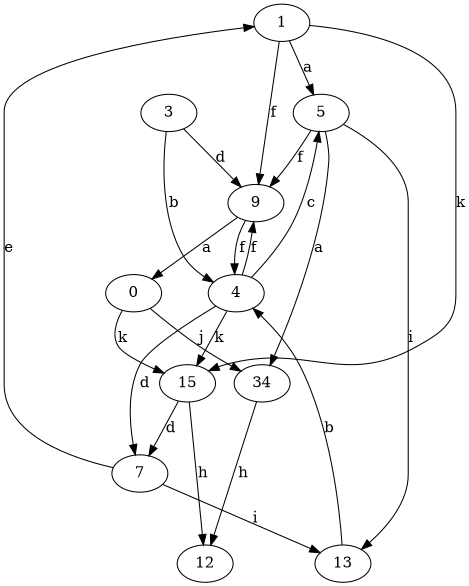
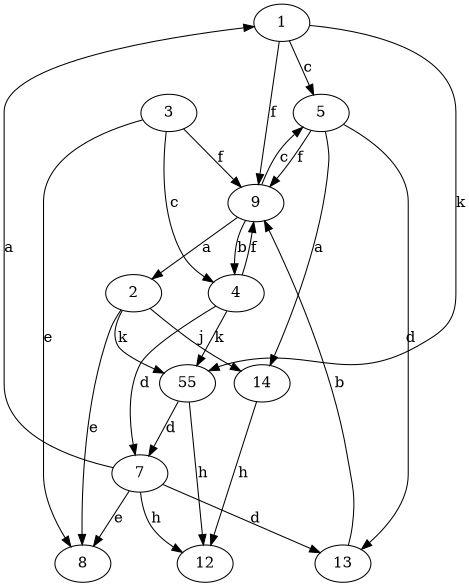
edge "1" -> "5": label "a" -> "c"
edge "3" -> "9": label "d" -> "f"
edge "3" -> "4": label "b" -> "c"
edge "4" -> "5": now "9" -> "5"
edge "7" -> "1": label "e" -> "a"
edge "9" -> "4": label "f" -> "b"
node "0": label "0" -> "2"
edge "5" -> "13": label "i" -> "d"
node "15": label "15" -> "55"
node "34": label "34" -> "14"
edge "13" -> "4": now "13" -> "9"
edge "7" -> "13": label "i" -> "d"
edge "7" -> "12": added, label "h"
node "8": added
